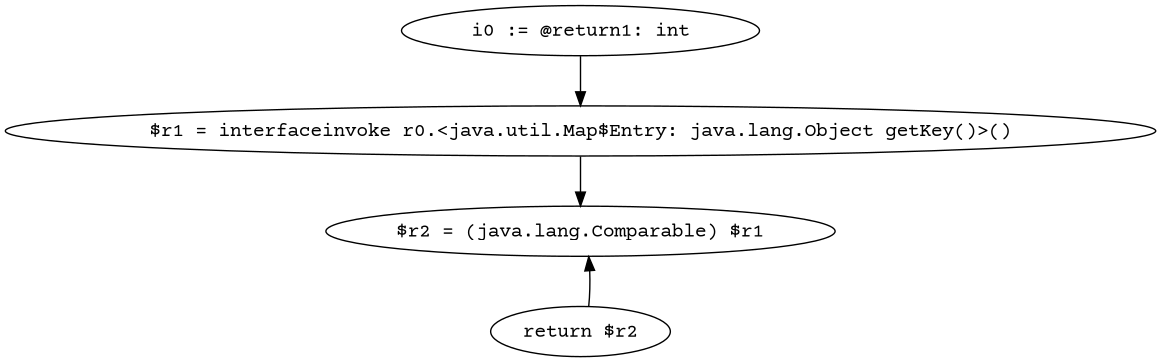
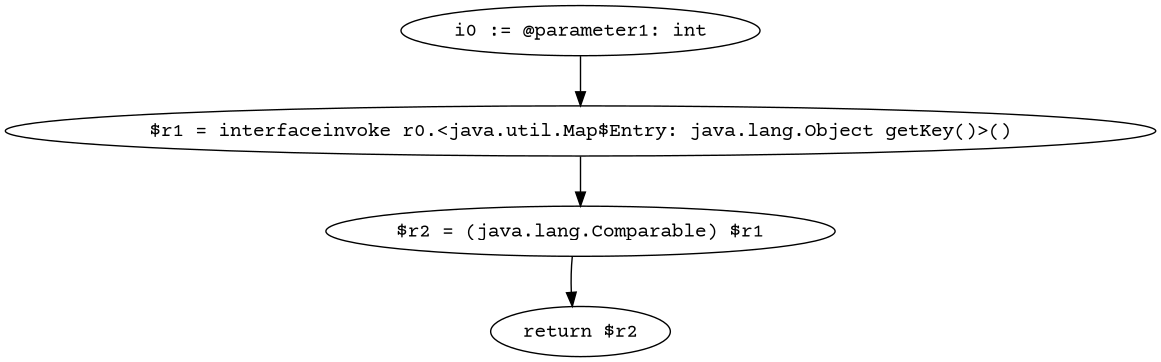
node "i0 := @return1: int": label "i0 := @return1: int" -> "i0 := @parameter1: int"
edge "return $r2" -> "$r2 = (java.lang.Comparable) $r1": reversed
